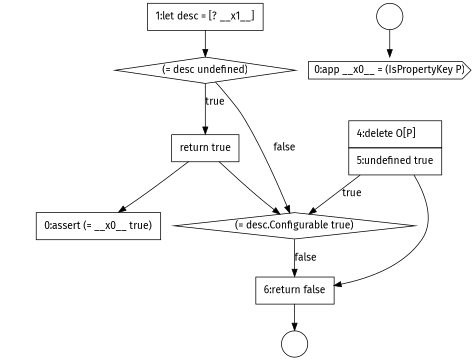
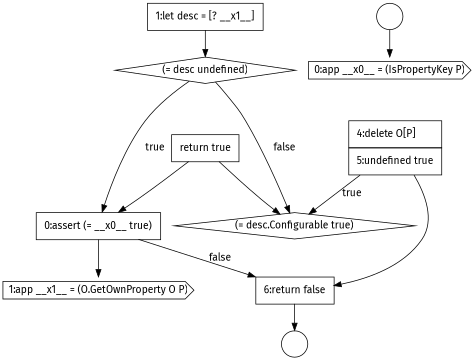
edge "(= desc undefined)" -> "return true": now "(= desc undefined)" -> "0:assert (= __x0__ true)"
edge "(= desc.Configurable true)" -> "6:return false": now "0:assert (= __x0__ true)" -> "6:return false"
node "1:app __x1__ = (O.GetOwnProperty O P)": added
